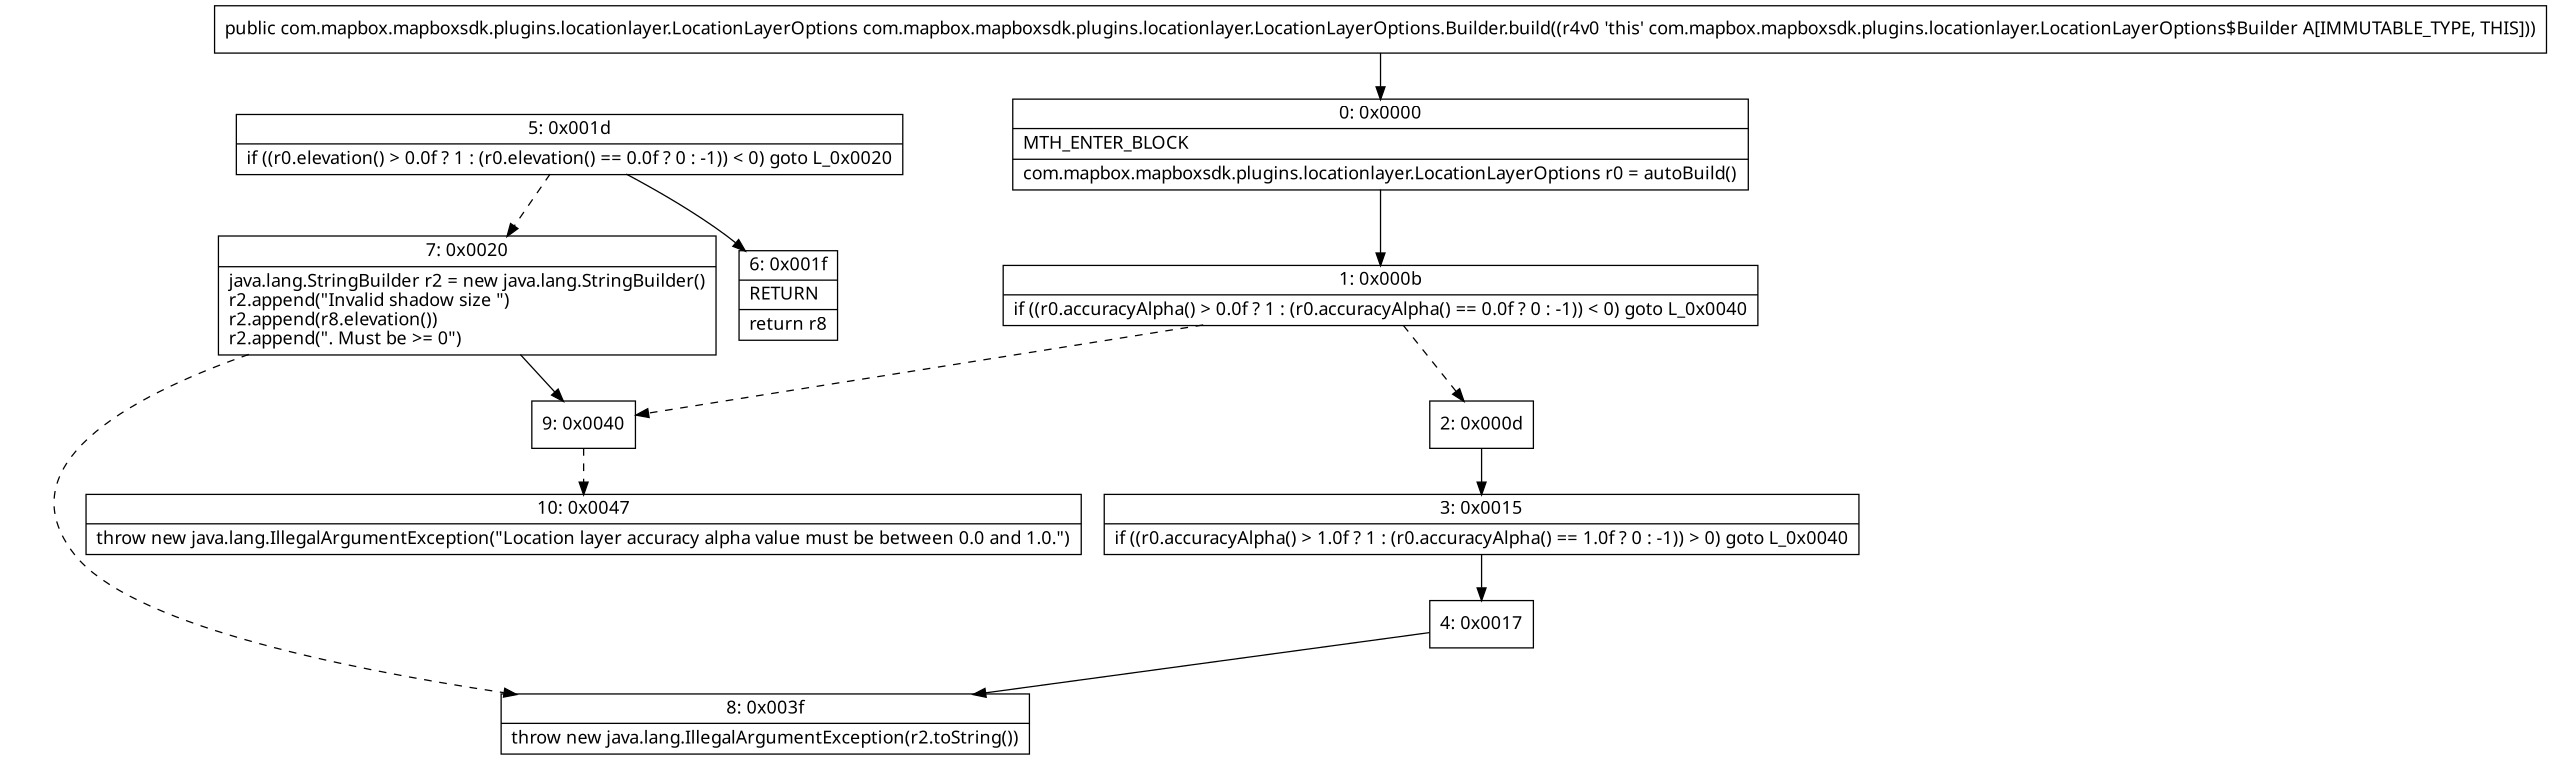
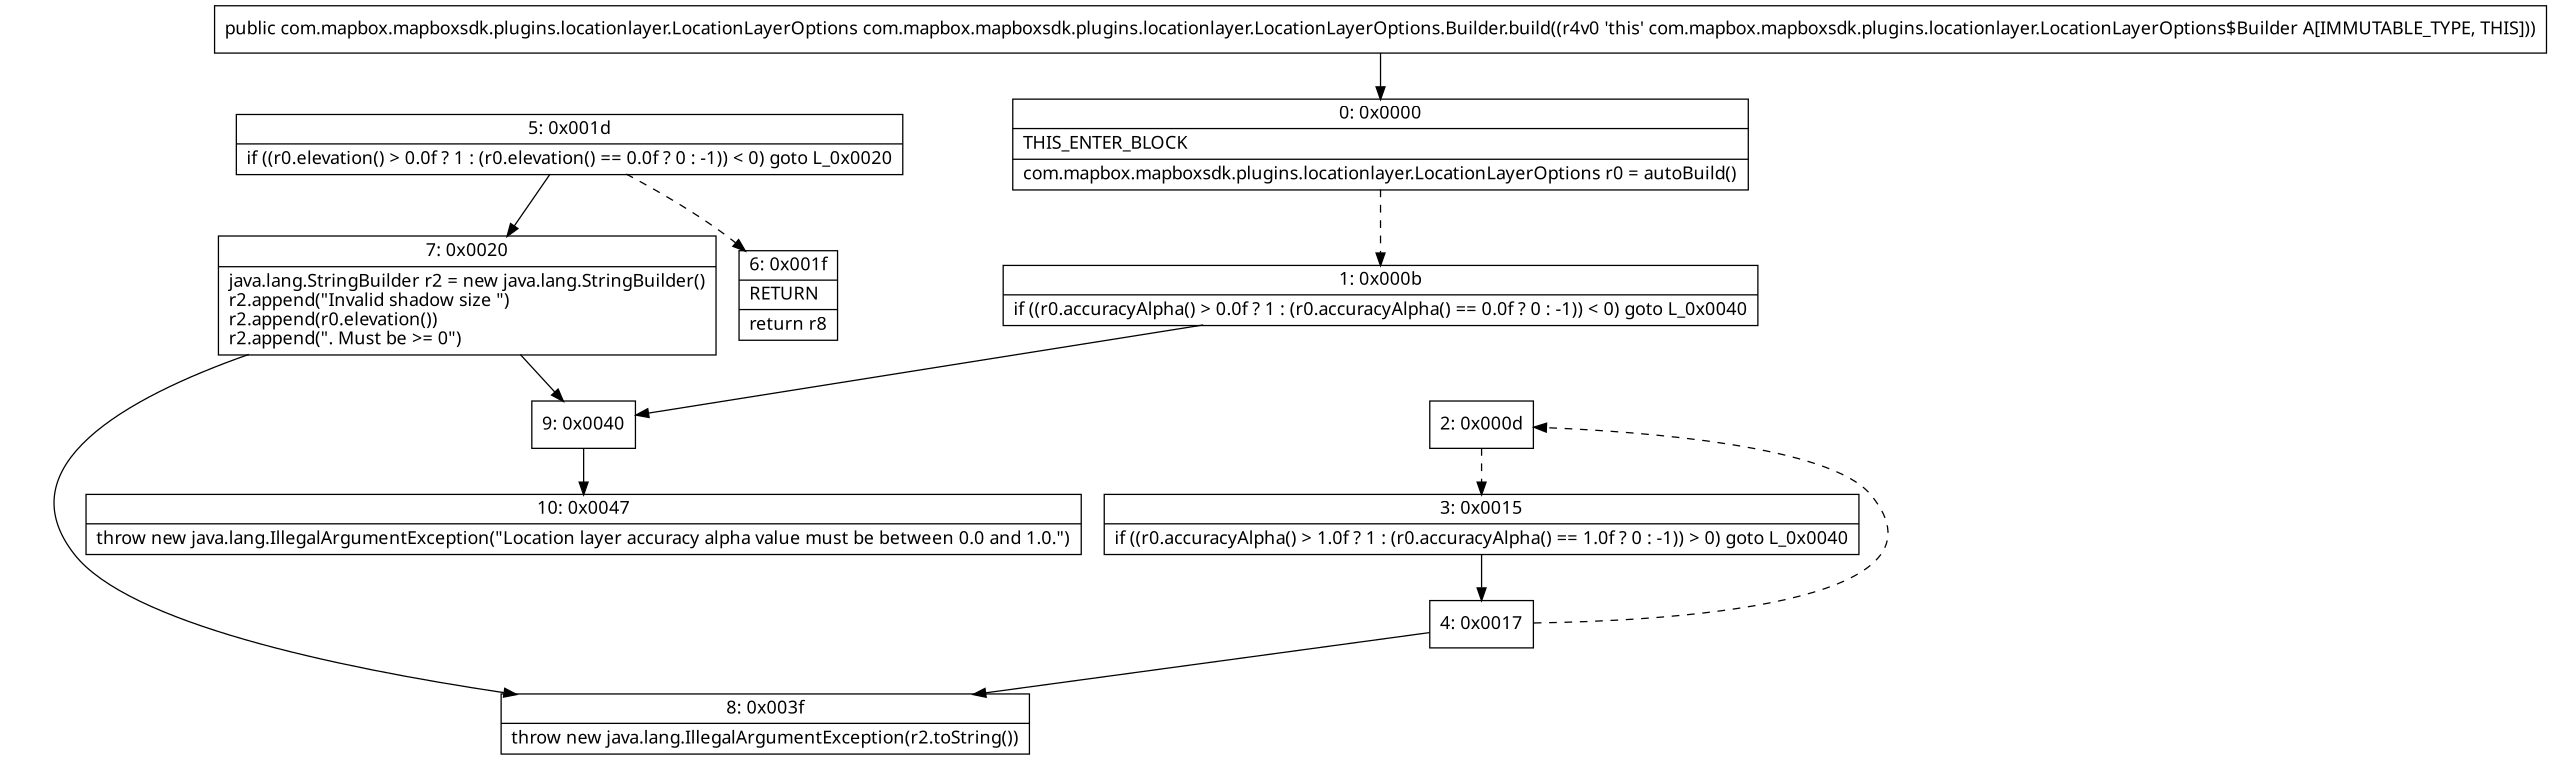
node "0: 0x0000": text "MTH_ENTER_BLOCK" -> "THIS_ENTER_BLOCK"
edge "5: 0x001d" -> "7: 0x0020": style dashed -> solid
edge "5: 0x001d" -> "6: 0x001f": style solid -> dashed
edge "0: 0x0000" -> "1: 0x000b": style solid -> dashed
node "7: 0x0020": text "r2.append(r8.elevation())" -> "r2.append(r0.elevation())"
edge "1: 0x000b" -> "2: 0x000d": now "4: 0x0017" -> "2: 0x000d"
edge "1: 0x000b" -> "9: 0x0040": style dashed -> solid
edge "9: 0x0040" -> "10: 0x0047": style dashed -> solid
edge "2: 0x000d" -> "3: 0x0015": style solid -> dashed
edge "7: 0x0020" -> "8: 0x003f": style dashed -> solid
